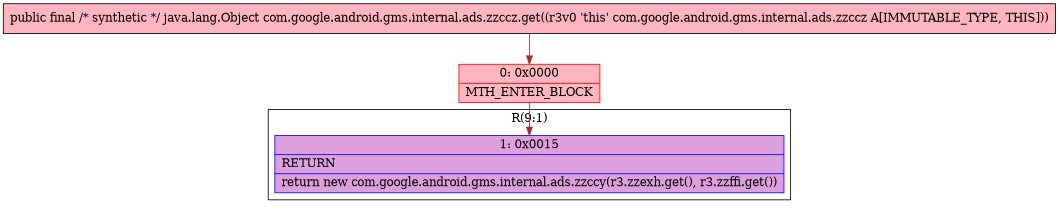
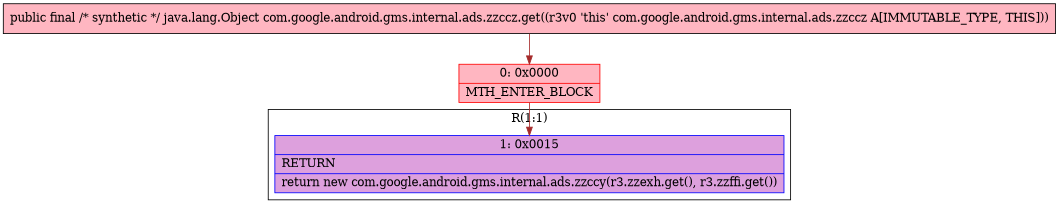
cluster "R(9:1)": label "R(9:1)" -> "R(1:1)"
